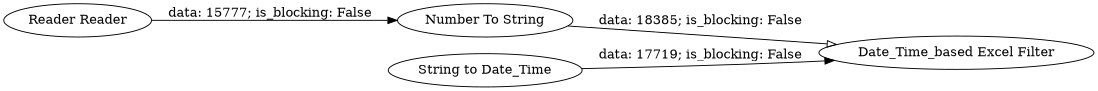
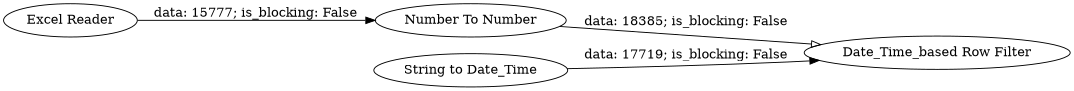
node "Reader Reader": label "Reader Reader" -> "Excel Reader"
node "Number To String": label "Number To String" -> "Number To Number"
node "Date_Time_based Excel Filter": label "Date_Time_based Excel Filter" -> "Date_Time_based Row Filter"
